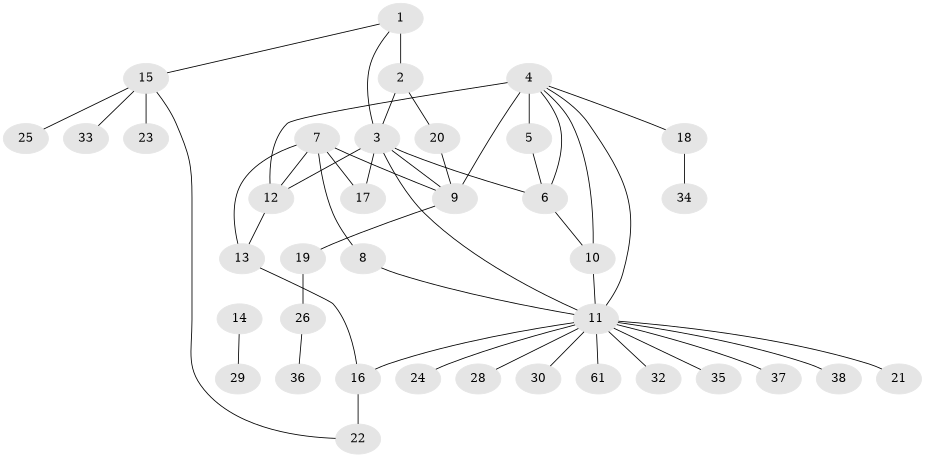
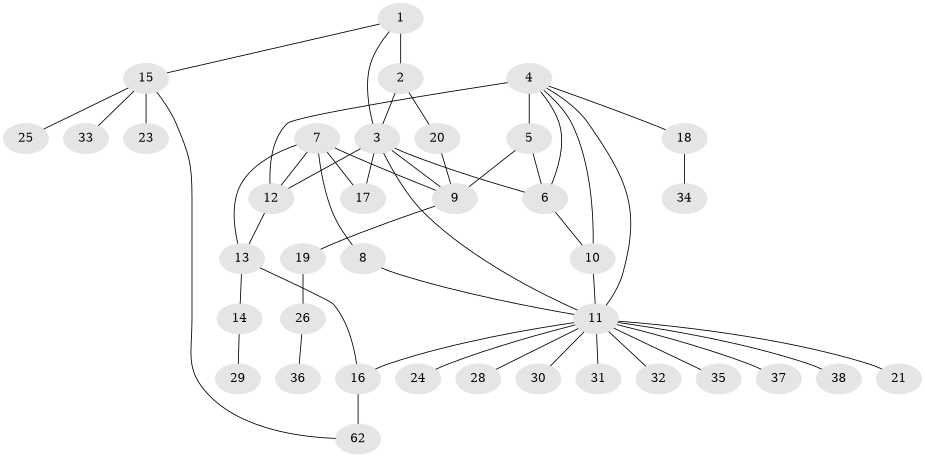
edge "4" -- "9": now "5" -- "9"
edge "13" -- "14": added
node "61": label "61" -> "31"
node "22": label "22" -> "62"
